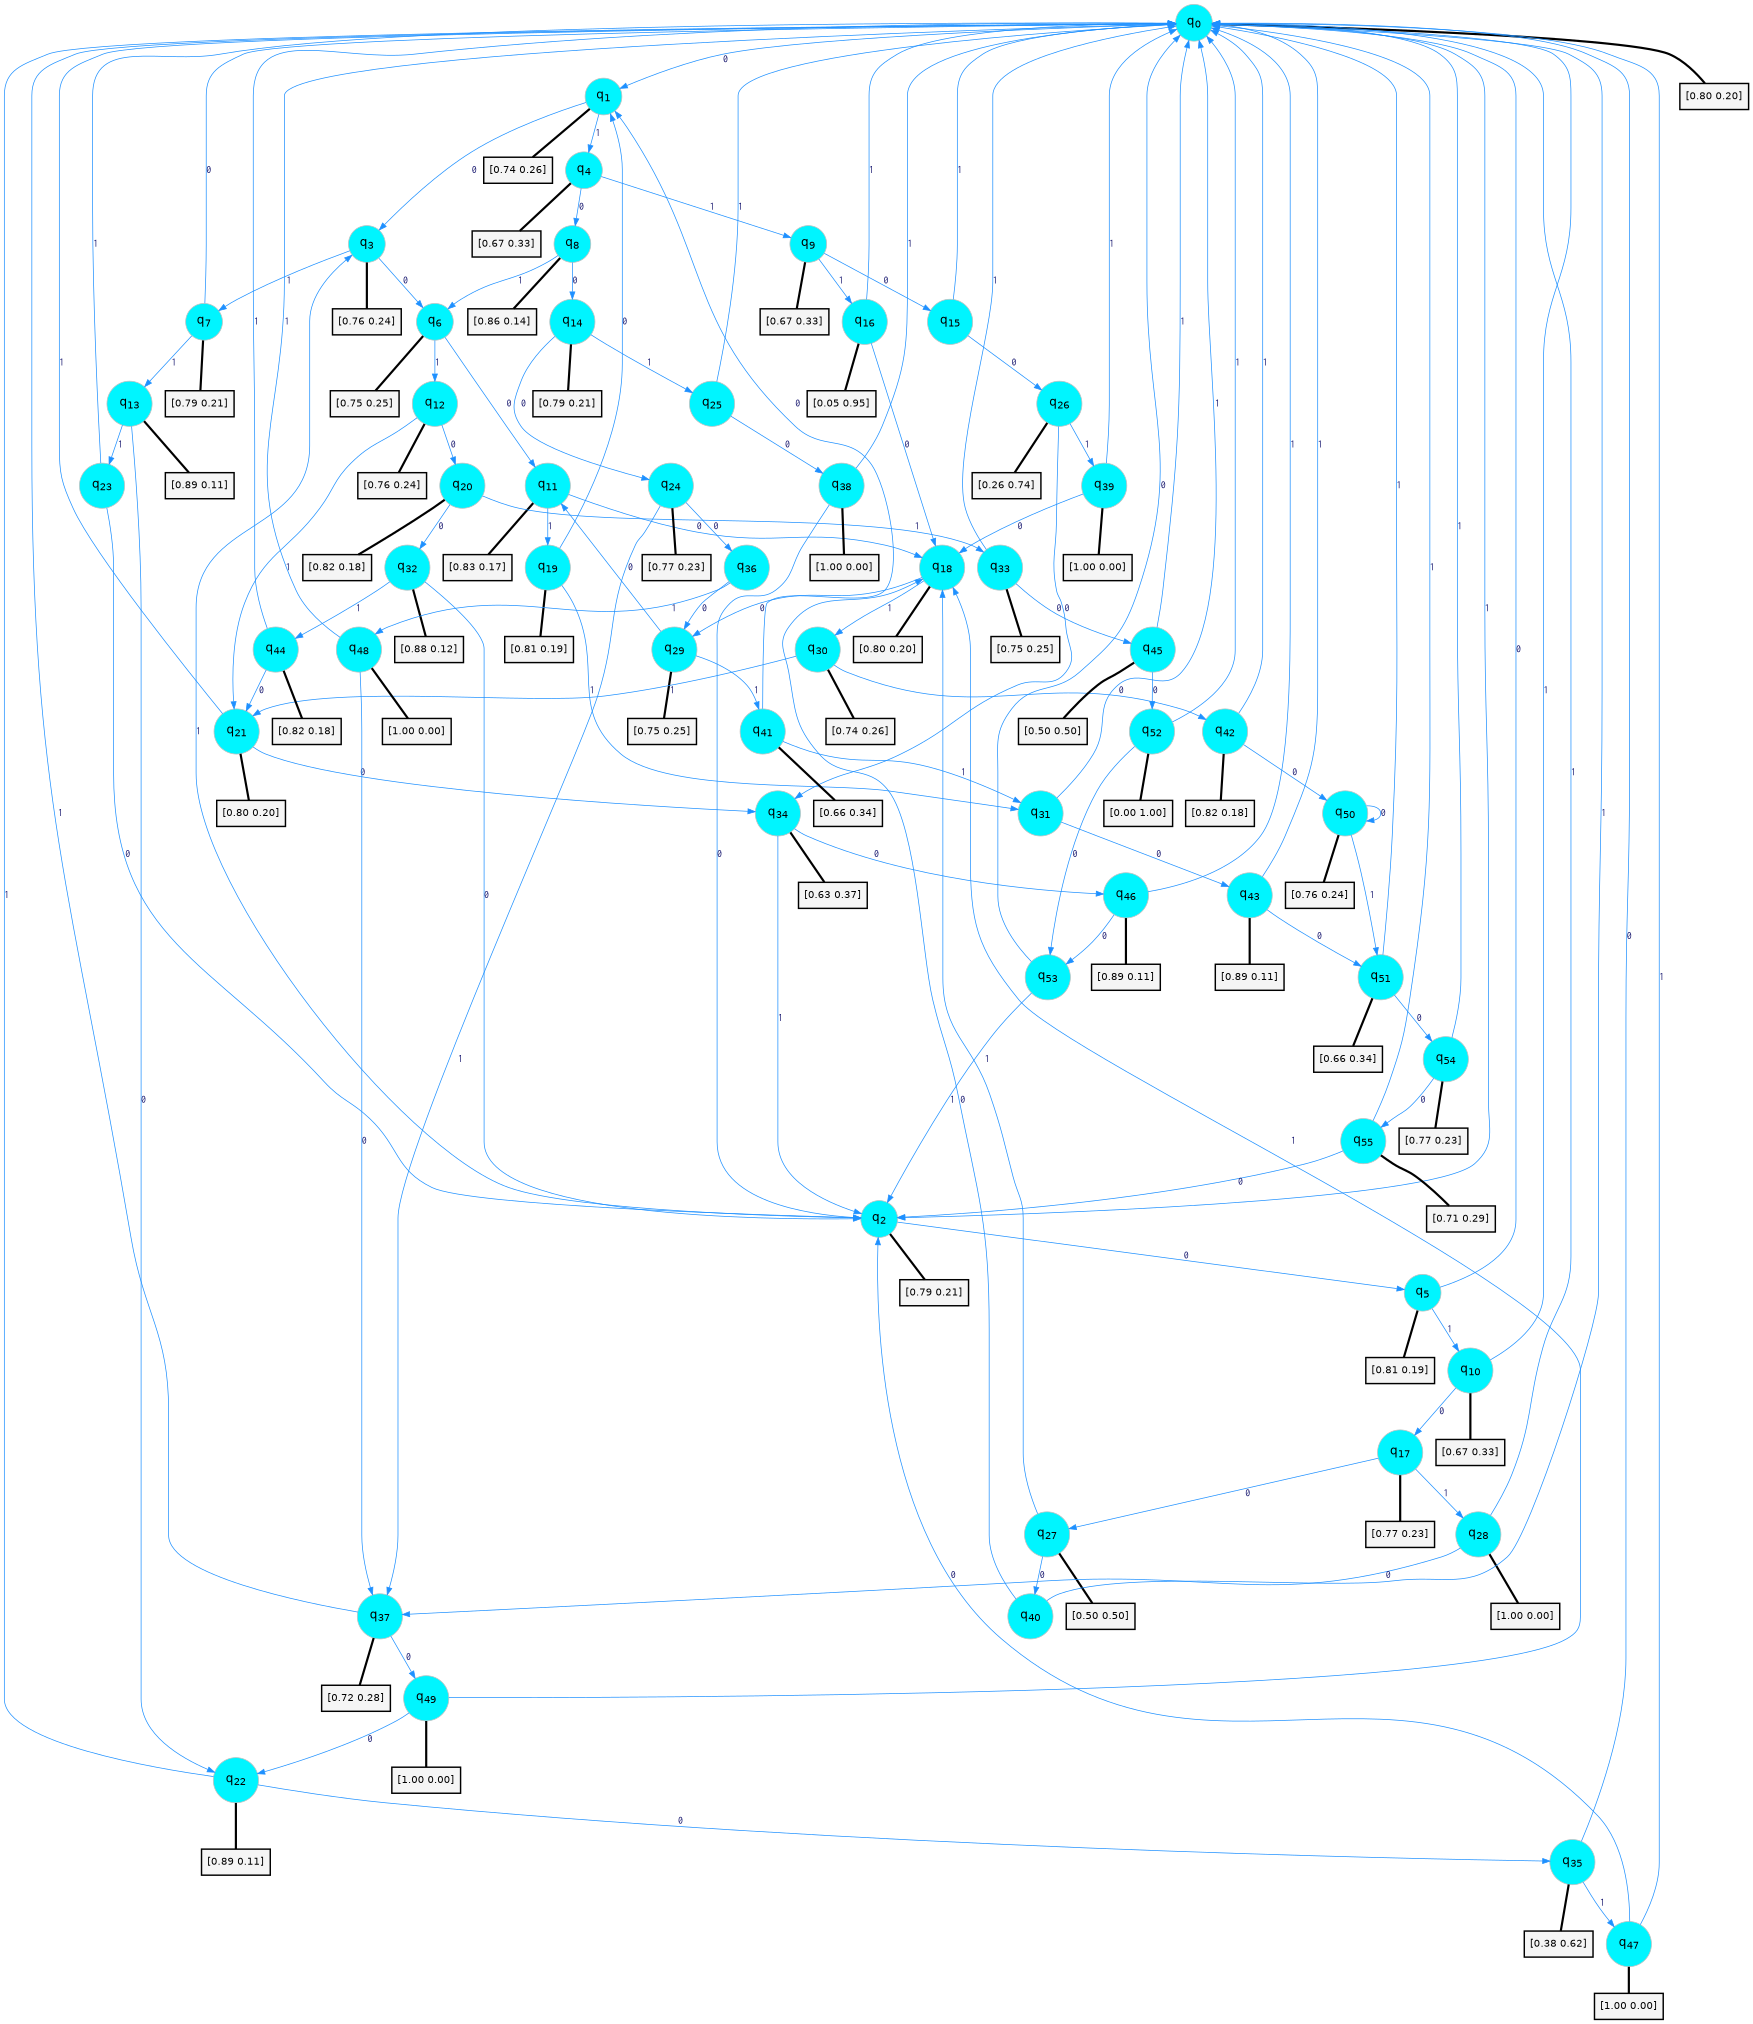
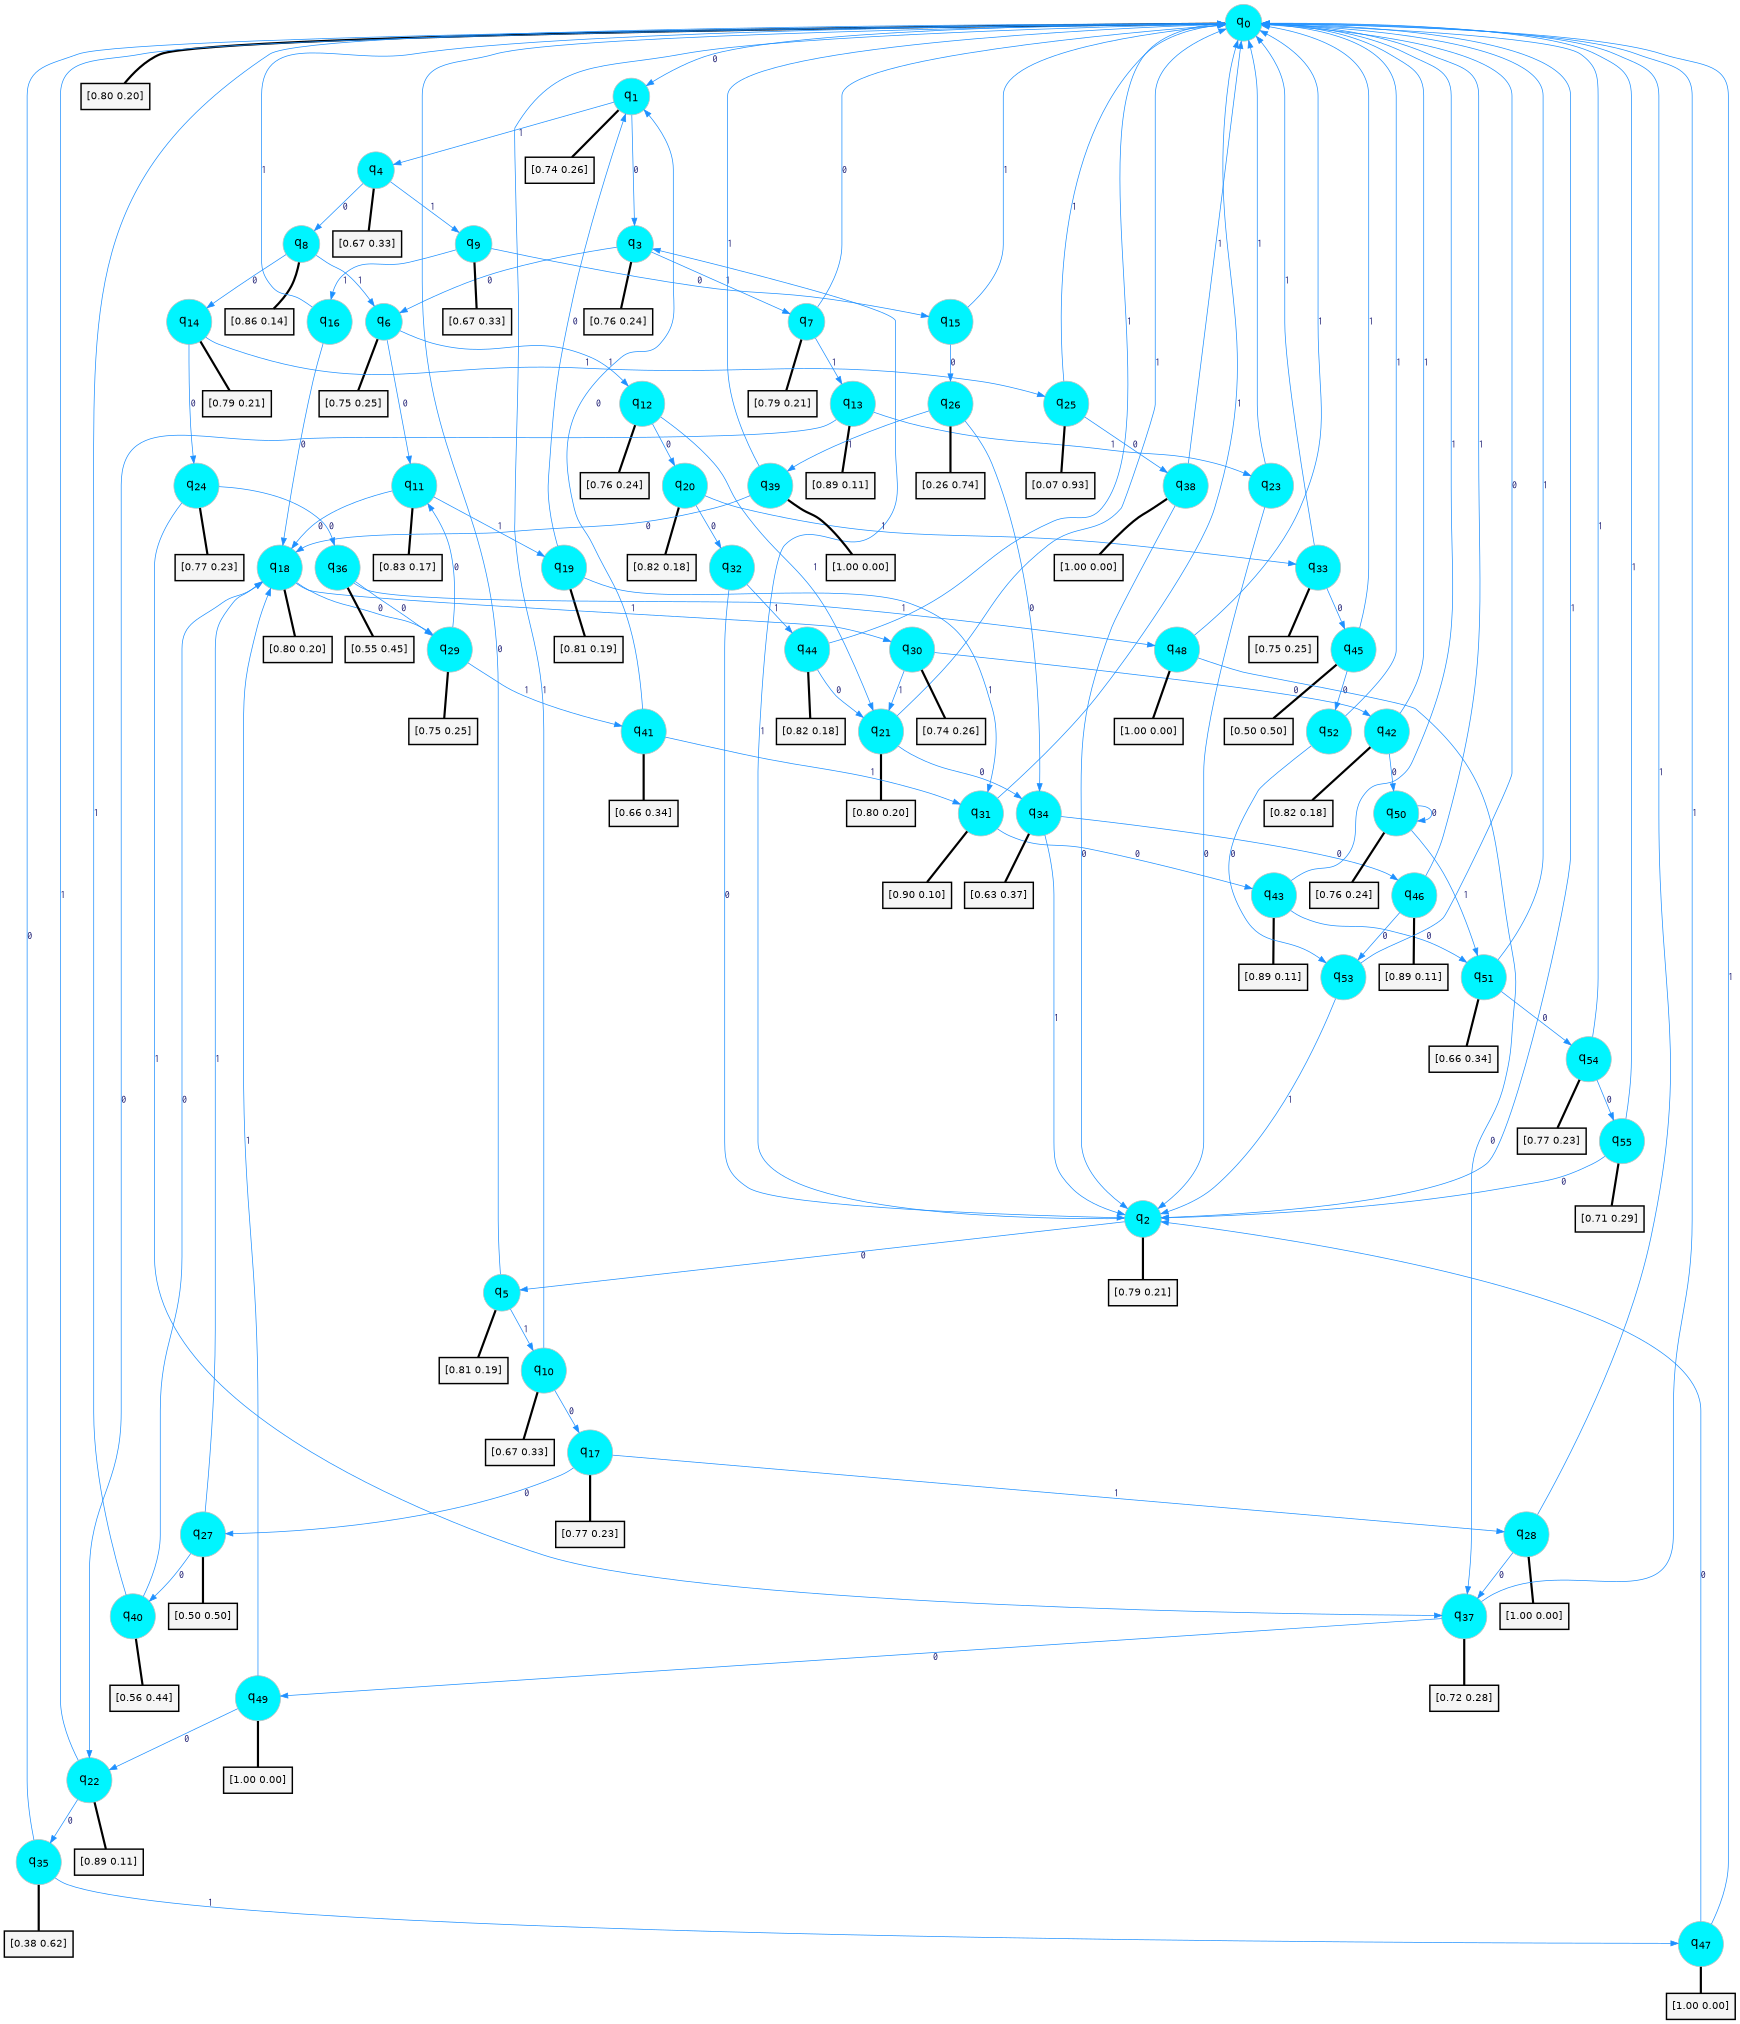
node "[0.05 0.95]": removed
node "[0.07 0.93]": added
node "[0.55 0.45]": added
node "[0.88 0.12]": removed
node "[0.00 1.00]": removed
node "[0.90 0.10]": added
node "[0.56 0.44]": added
